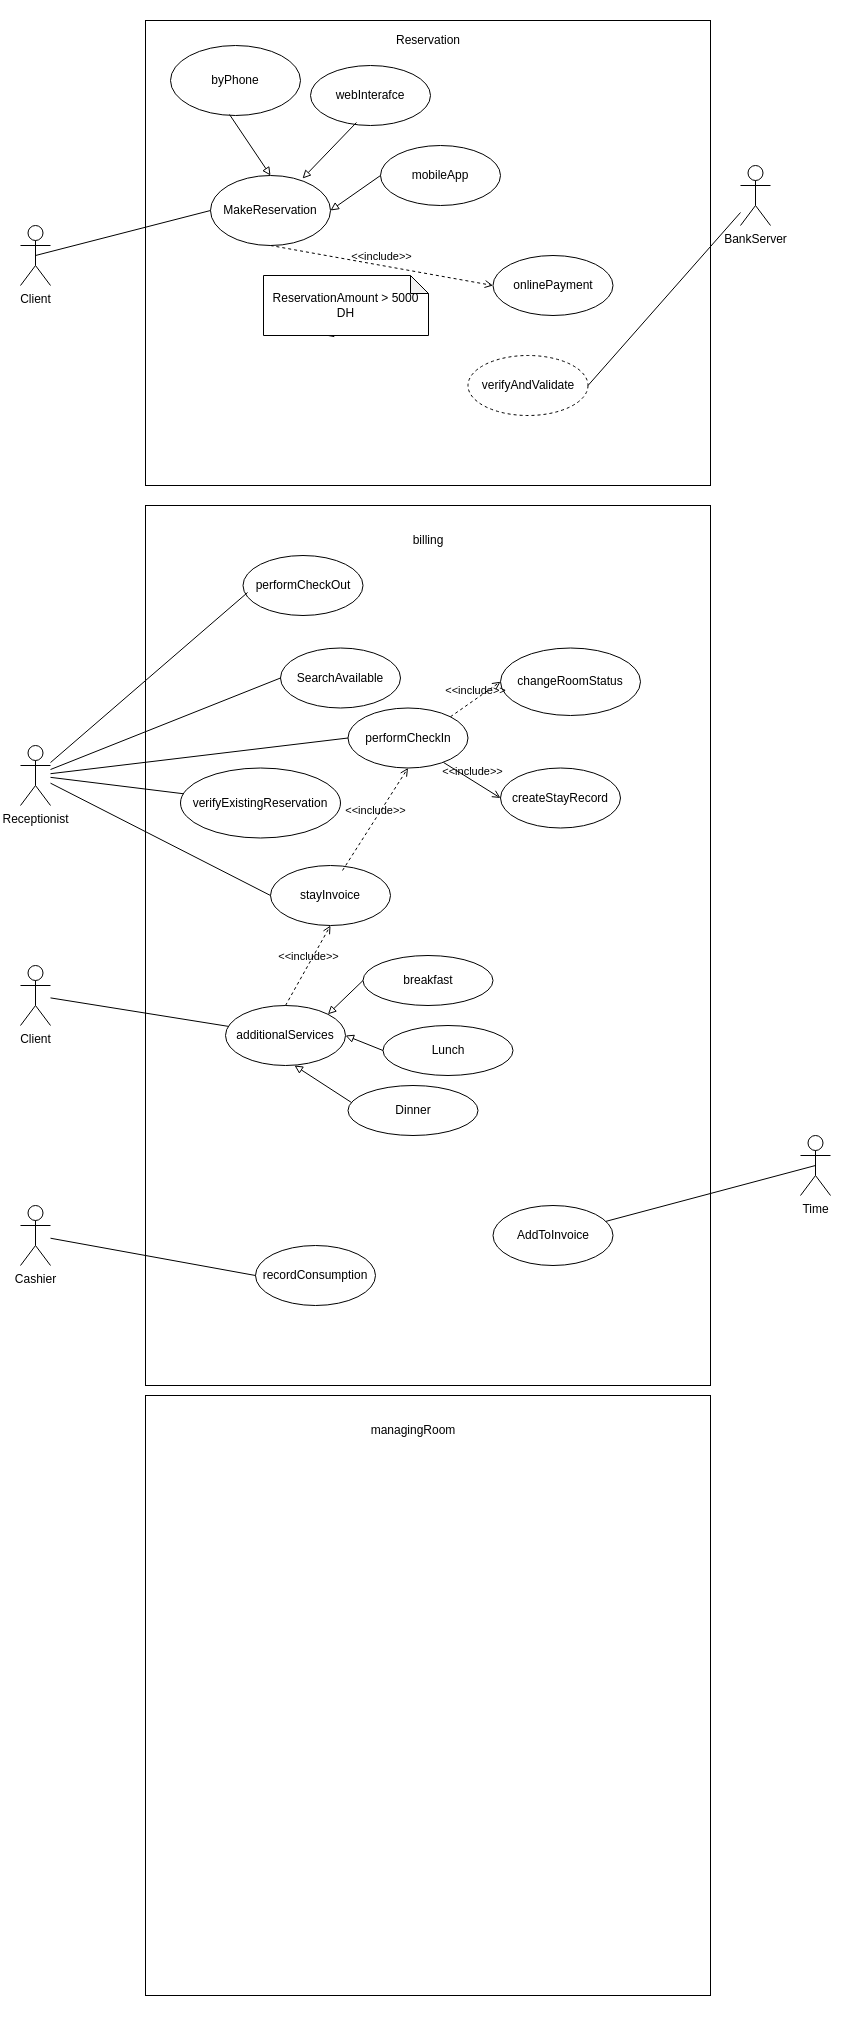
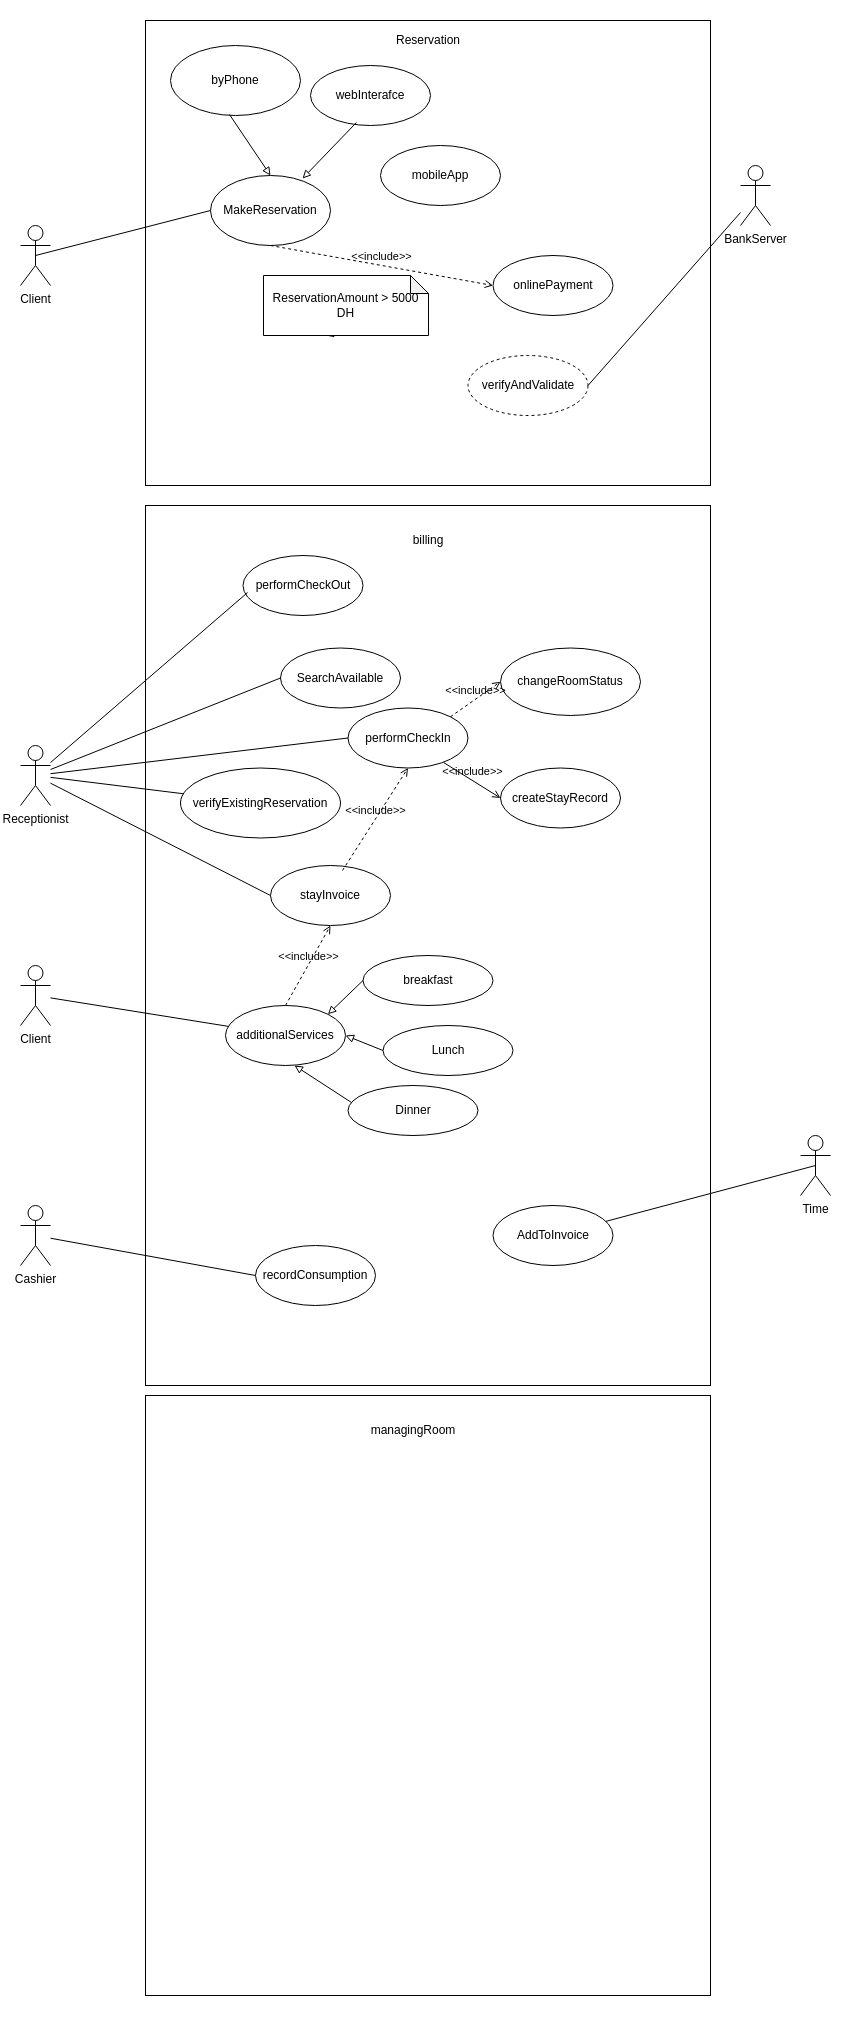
edge "mobileApp" -> "MakeReservation": removed
